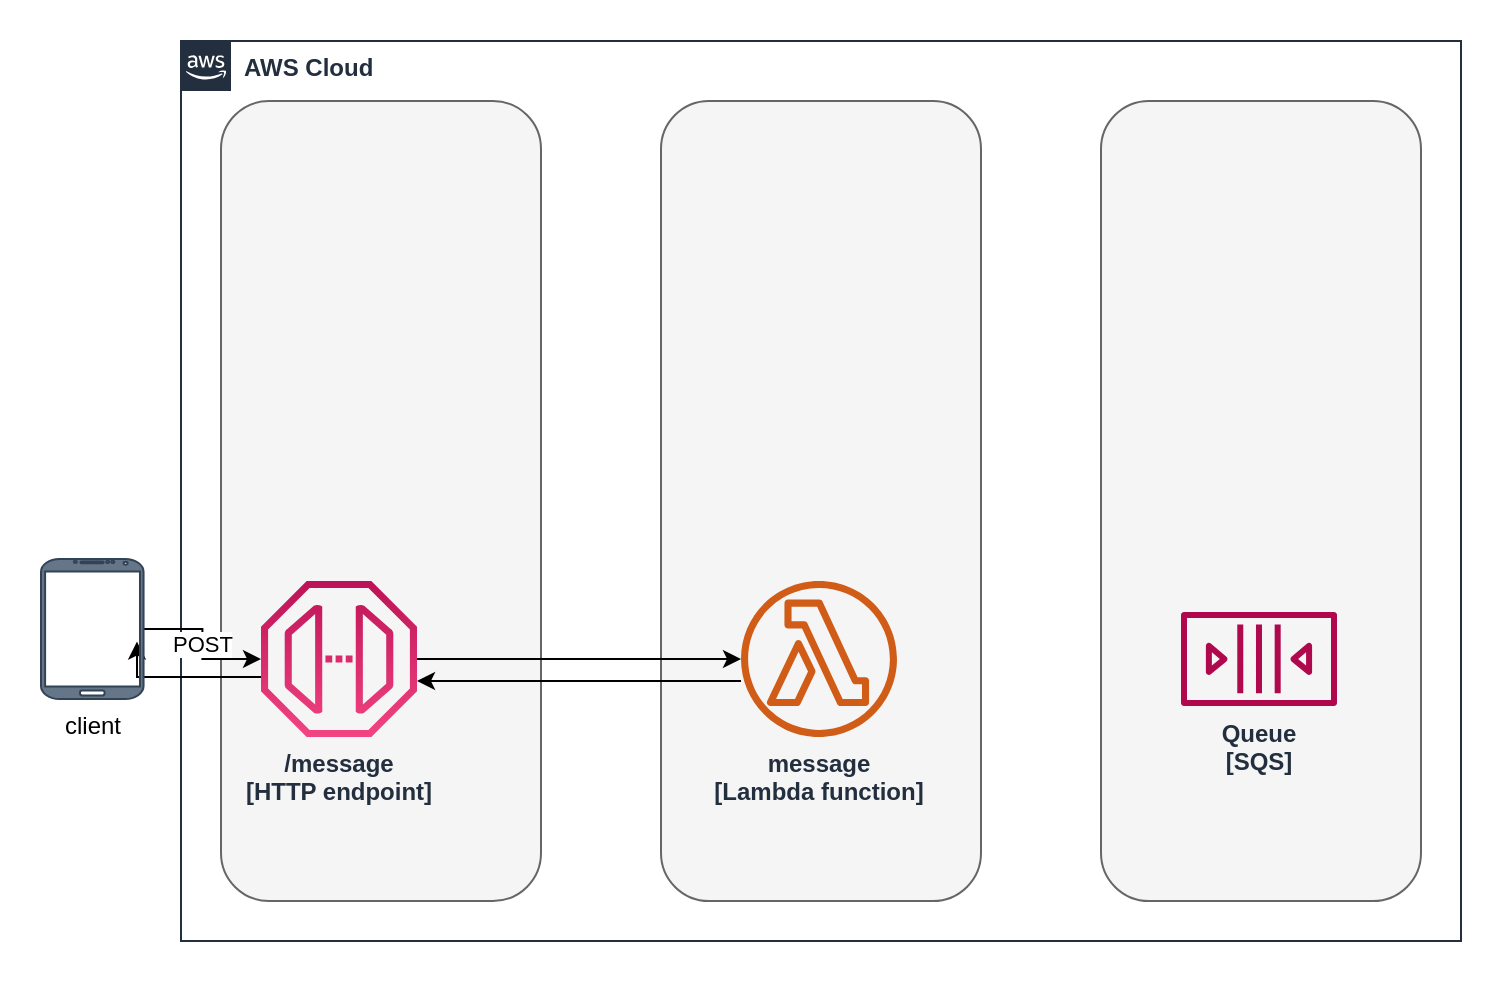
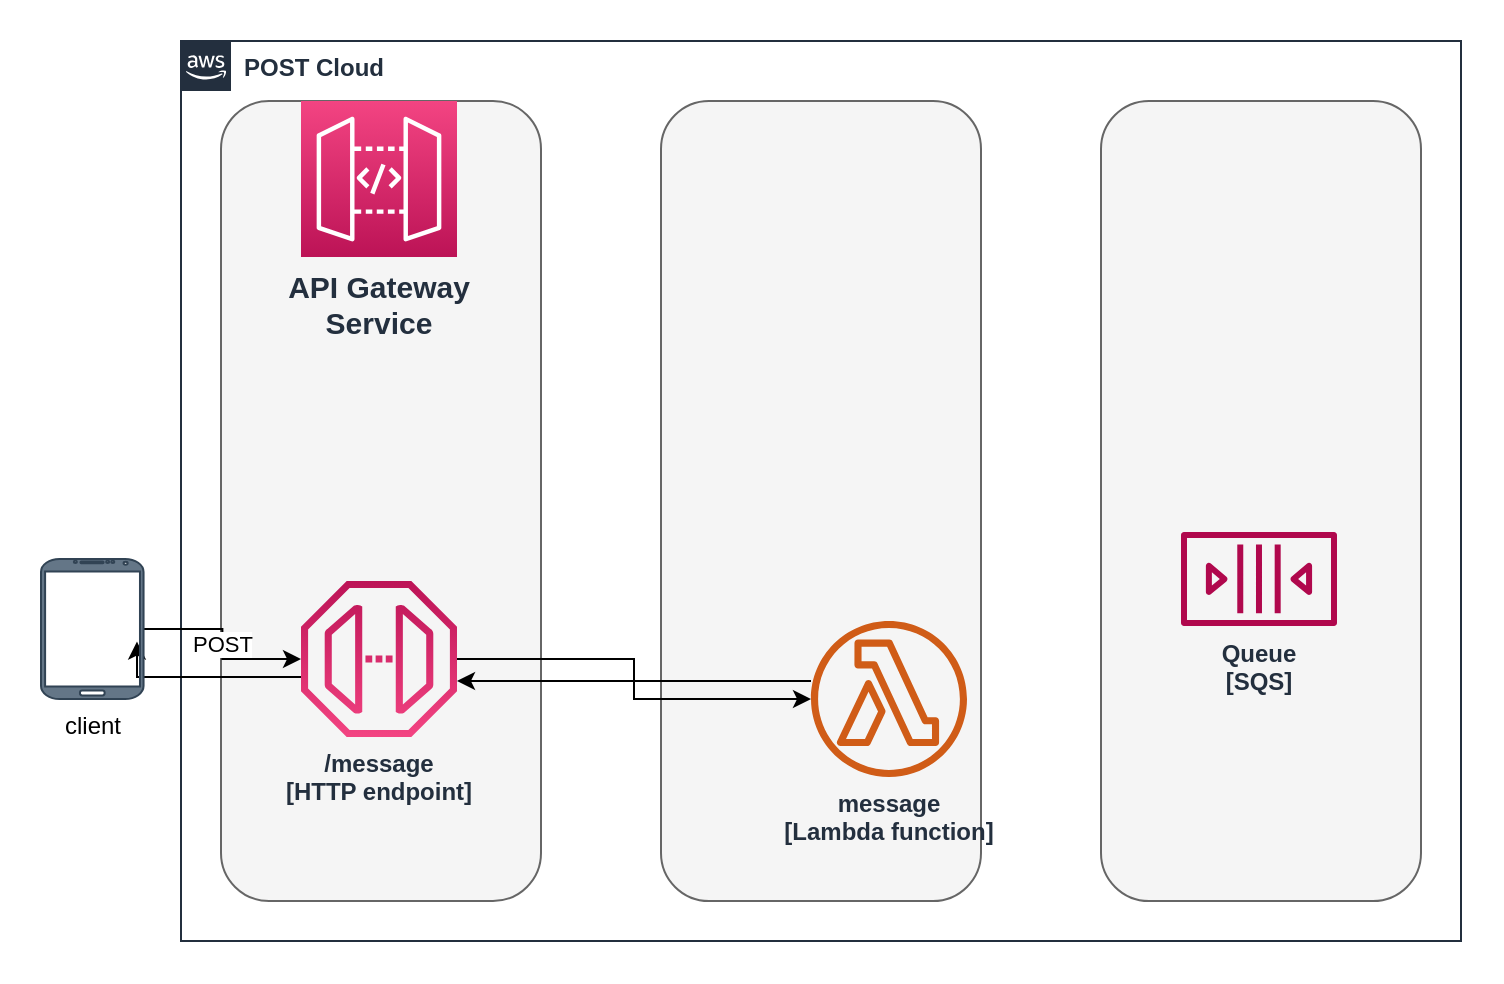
node "AWS Cloud": label "AWS Cloud" -> "POST Cloud"
node "API GatewayService": added
node "/message [HTTP endpoint]": moved (339, 659) -> (379, 659)
node "message [Lambda function]": moved (819, 659) -> (889, 699)
node "Queue [SQS]": moved (1259, 659) -> (1259, 579)
